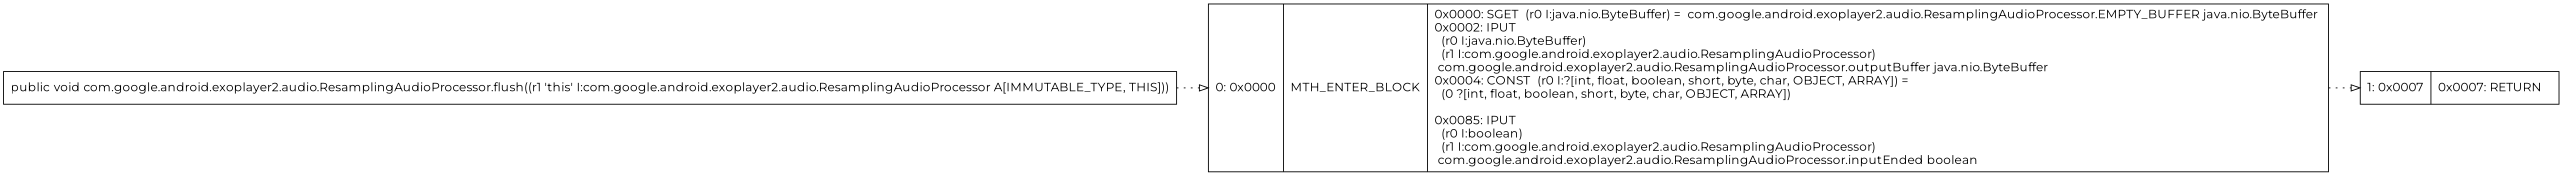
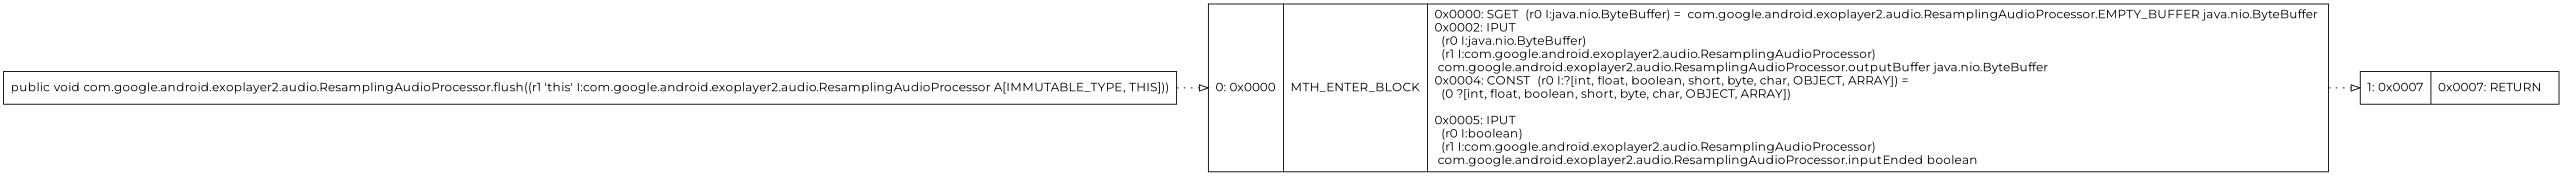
node "0: 0x0000": text "0x0085: IPUT" -> "0x0005: IPUT"
